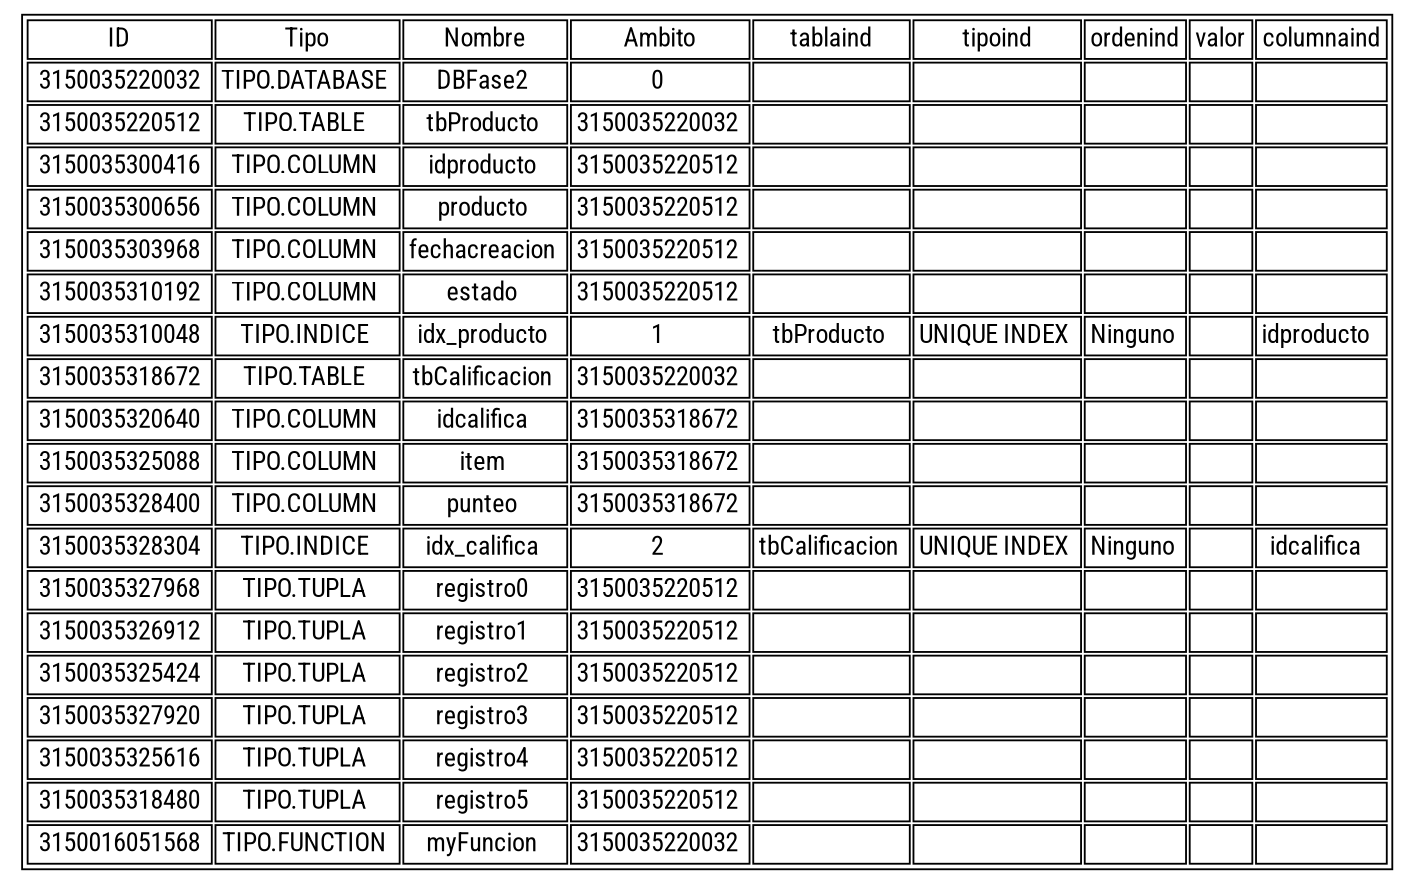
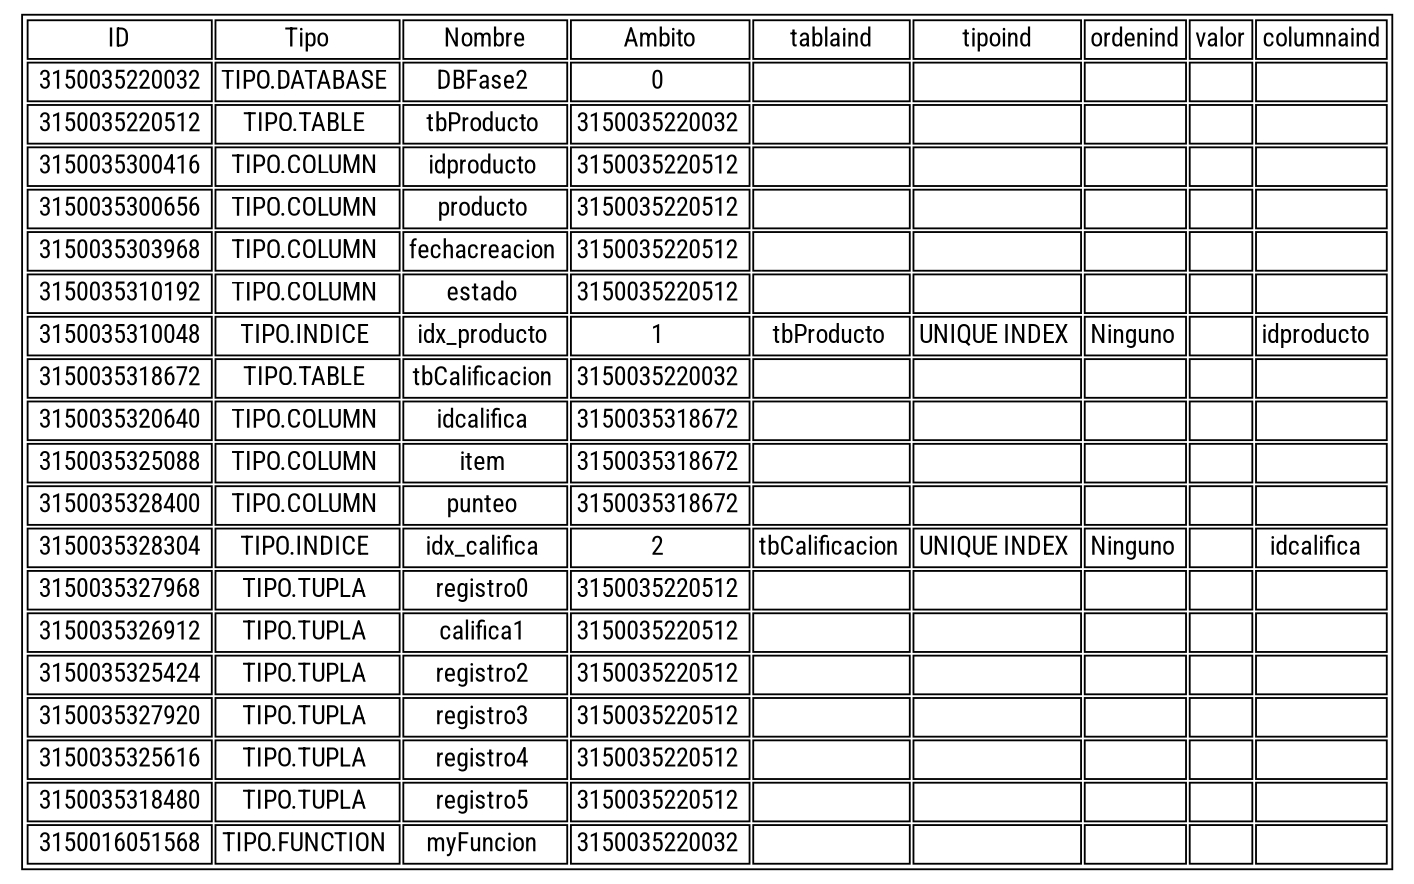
node "ID": text "registro1" -> "califica1"
